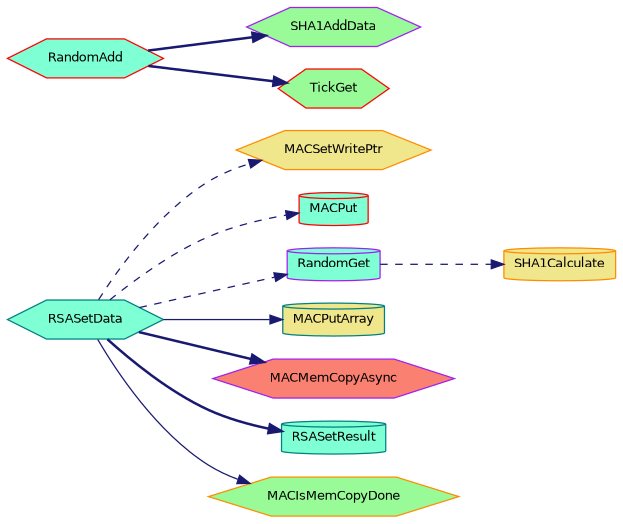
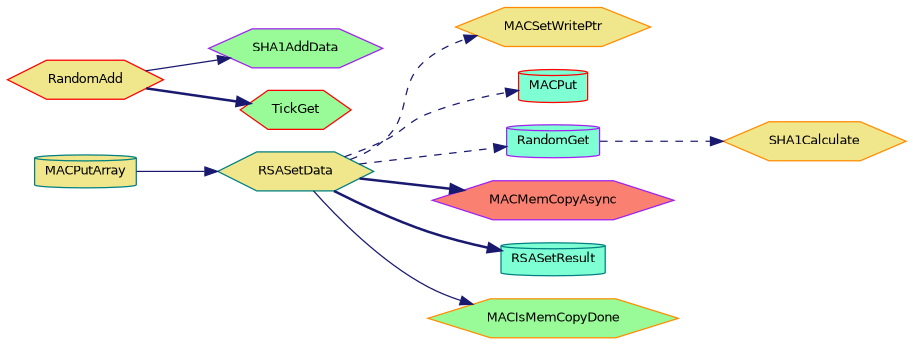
edge "RandomAdd" -> "SHA1AddData": style bold -> solid
node "RandomAdd": fillcolor aquamarine -> khaki
node "SHA1Calculate": shape cylinder -> hexagon
node "RSASetData": fillcolor aquamarine -> khaki
edge "RSASetData" -> "MACPutArray": reversed
